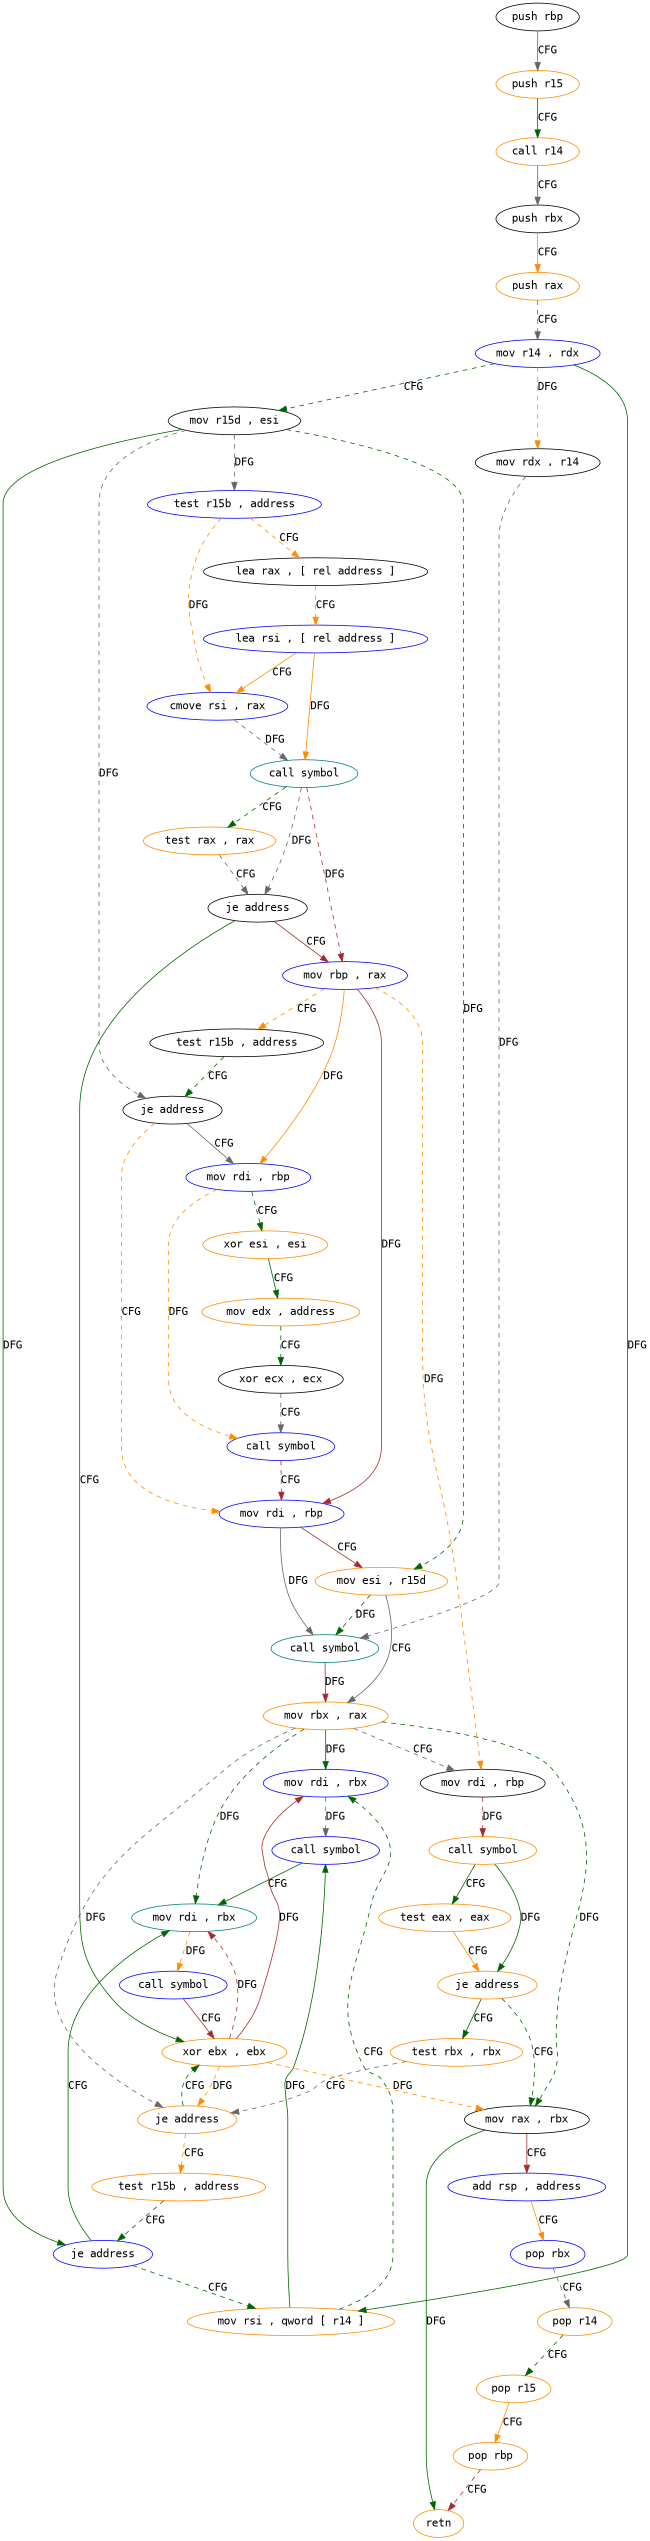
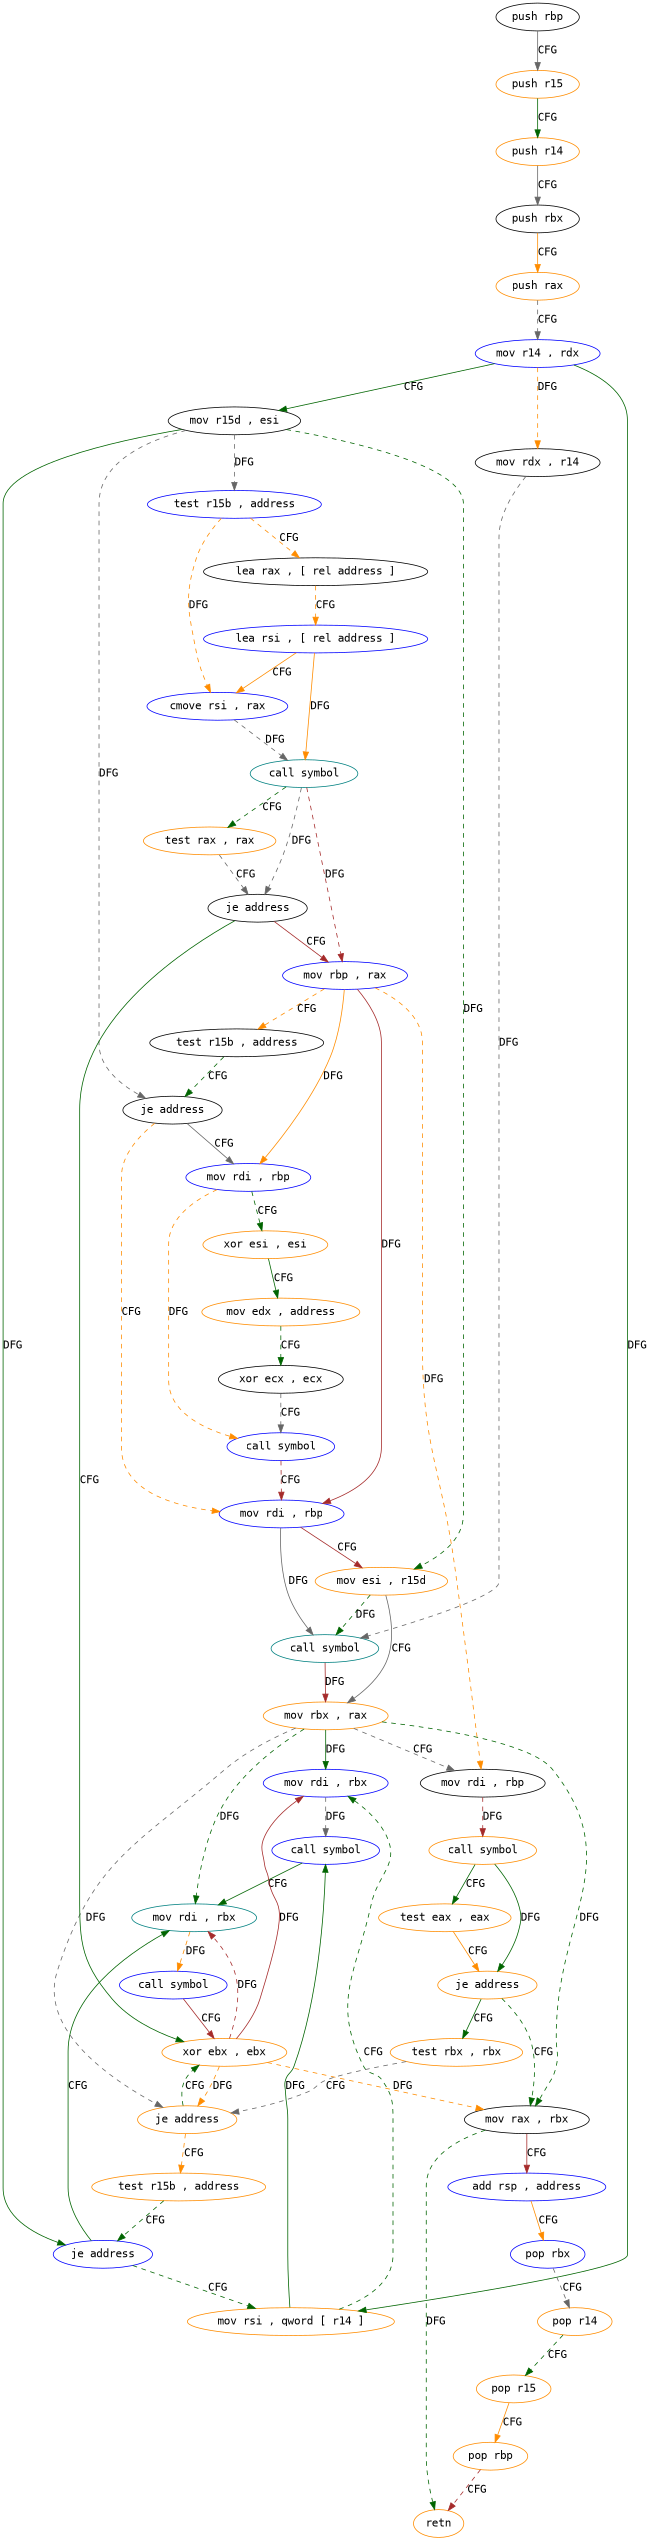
node "call r14": label "call r14" -> "push r14"
edge "mov r14 , rdx" -> "mov r15d , esi": style dashed -> solid
edge "mov rax , rbx" -> "retn": style solid -> dashed
